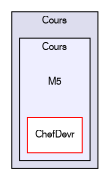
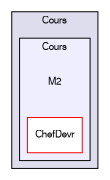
node "M5": label "M5" -> "M2"
